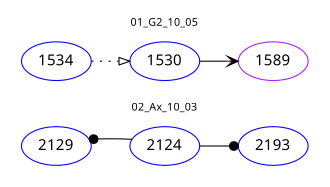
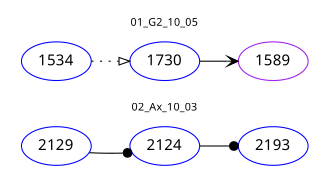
node "1530": label "1530" -> "1730"
edge "2124" -> "2129": reversed
